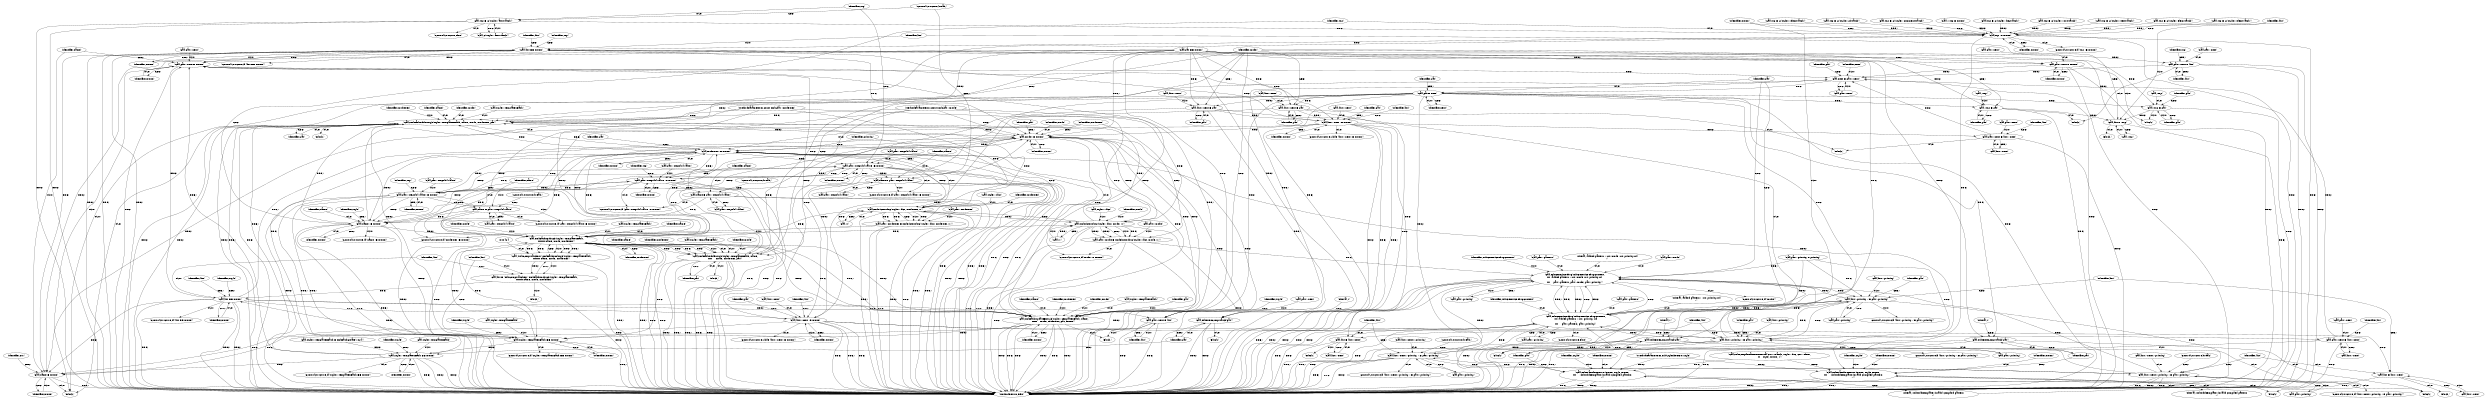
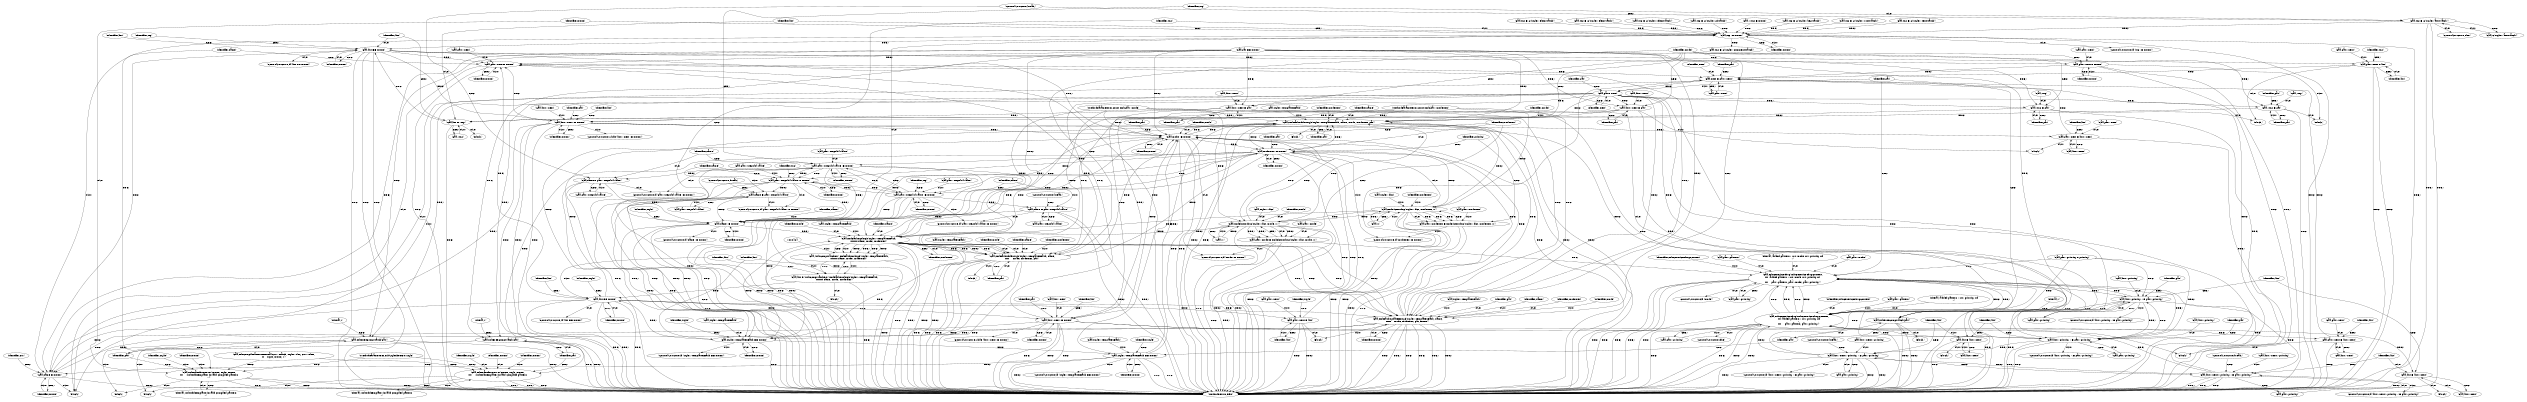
edge "(Call,top = &(style->attrMatch))" -> "(Call,&(style->attrMatch))": label "DDG: " -> "CFG: "
edge "(Call,top = &(style->commentMatch))" -> "(Call,top != NULL)": reversed
node "(Call,style->templatesHash = xmlHashCreate(1024))": removed
